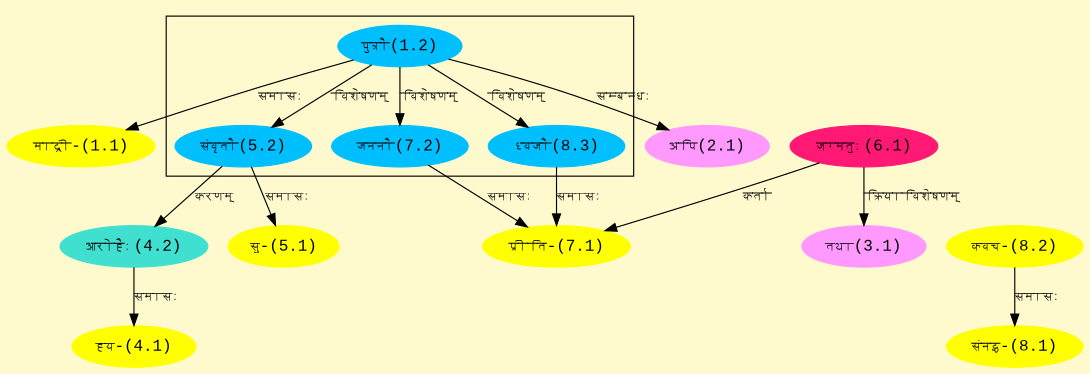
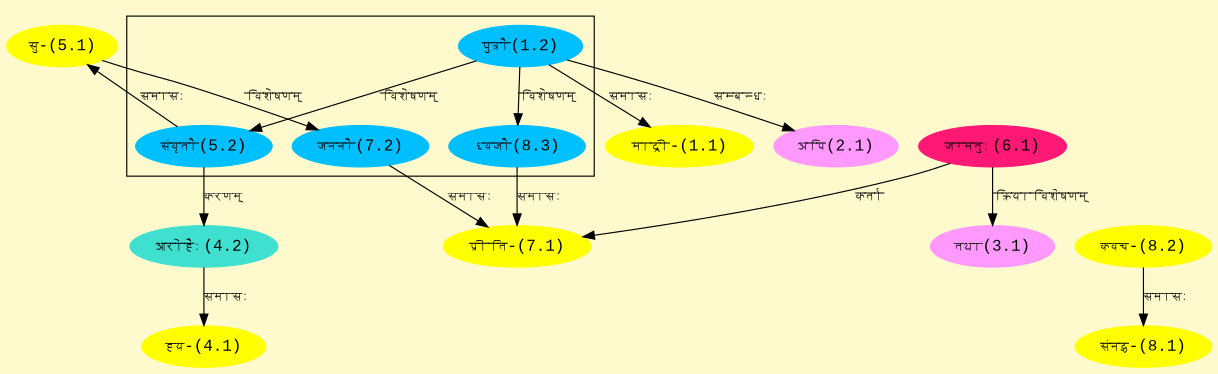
edge "पुत्रौ(1.2)" -> "जननौ(7.2)": now "सु-(5.1)" -> "जननौ(7.2)"
